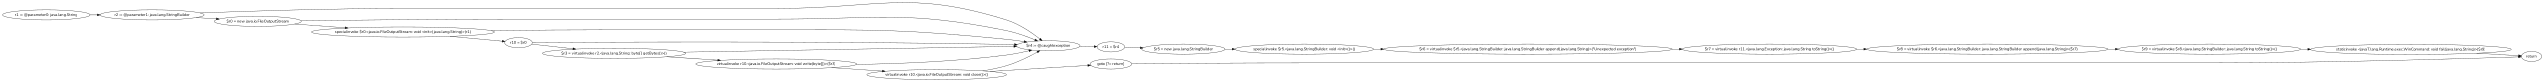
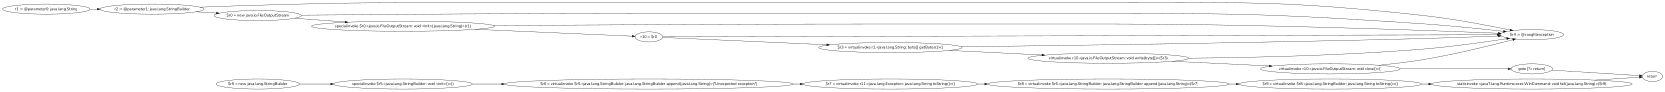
node "r11 = $r4": removed
